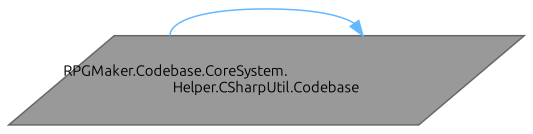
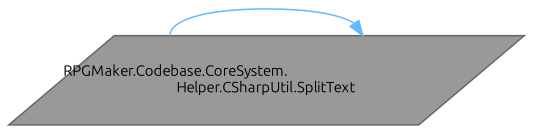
node "RPGMaker.Codebase.CoreSystem. Helper.CSharpUtil.Codebase": label "RPGMaker.Codebase.CoreSystem. Helper.CSharpUtil.Codebase" -> "RPGMaker.Codebase.CoreSystem. Helper.CSharpUtil.SplitText"
